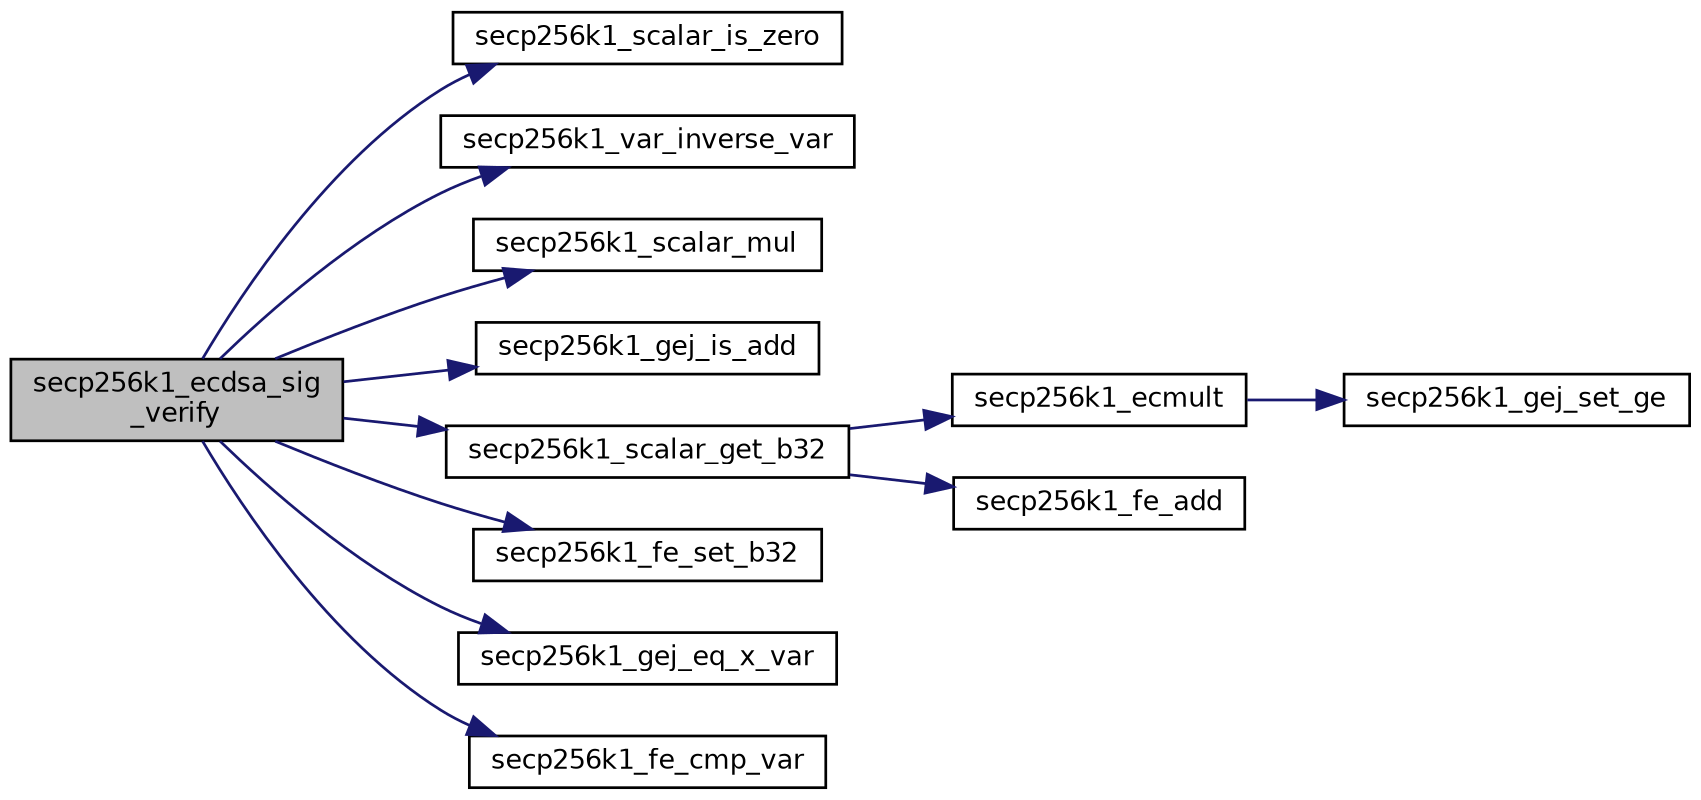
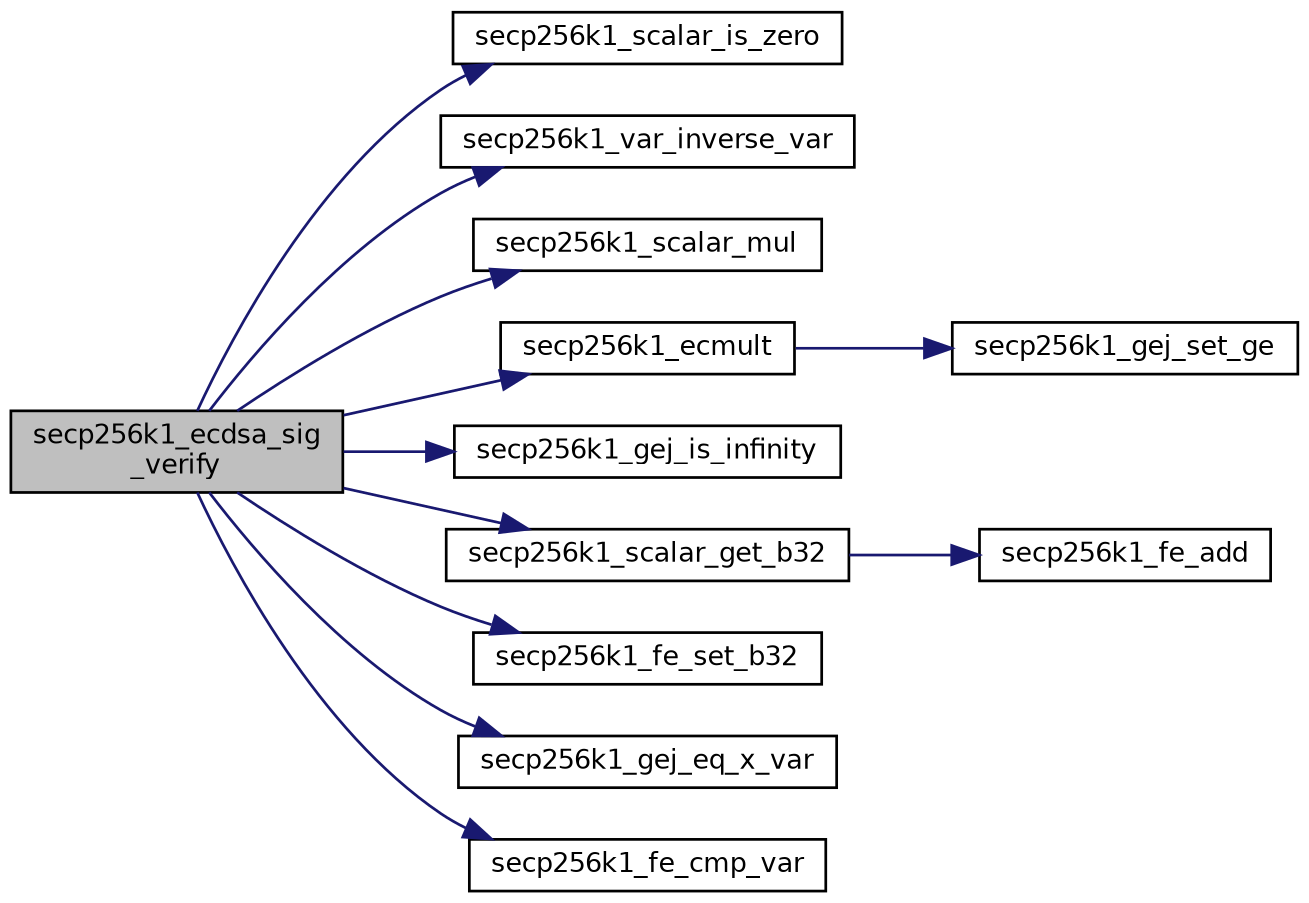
node "secp256k1_gej_is_add": label "secp256k1_gej_is_add" -> "secp256k1_gej_is_infinity"
edge "secp256k1_scalar_get_b32" -> "secp256k1_ecmult": now "secp256k1_ecdsa_sig _verify" -> "secp256k1_ecmult"
